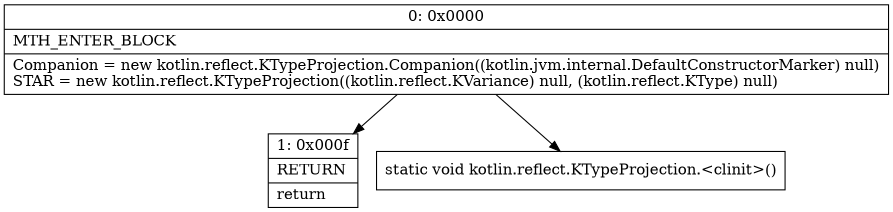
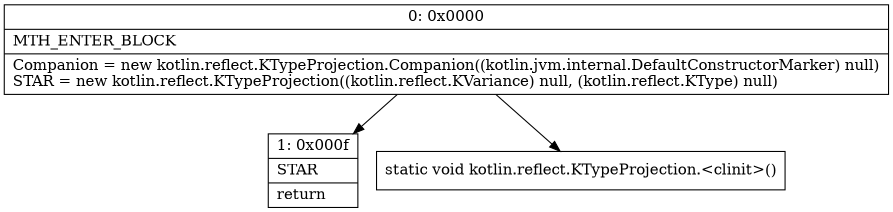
node "1: 0x000f": text "RETURN" -> "STAR"
